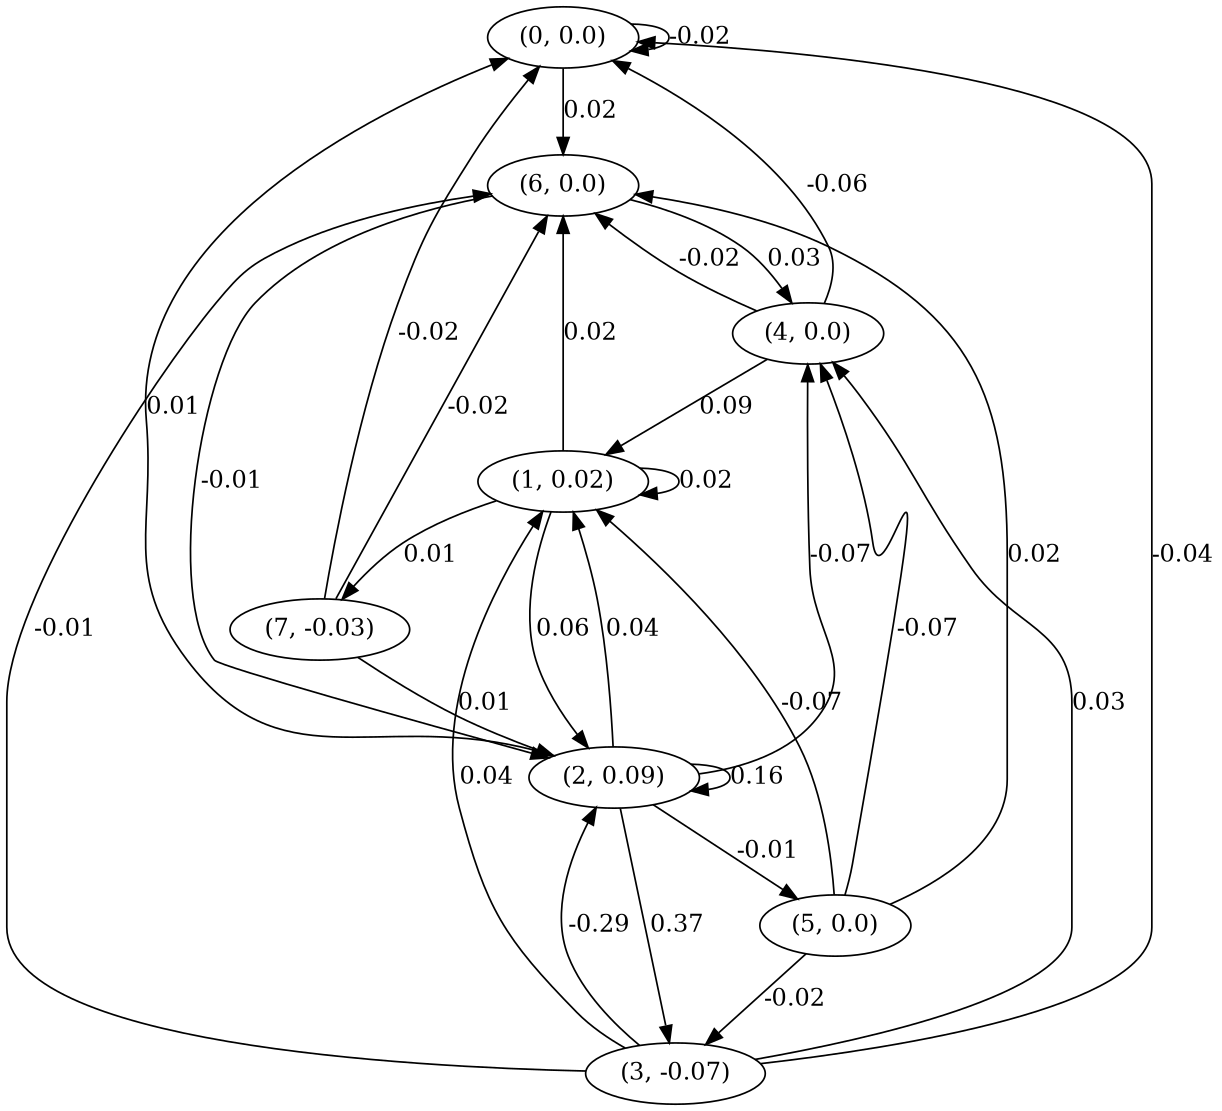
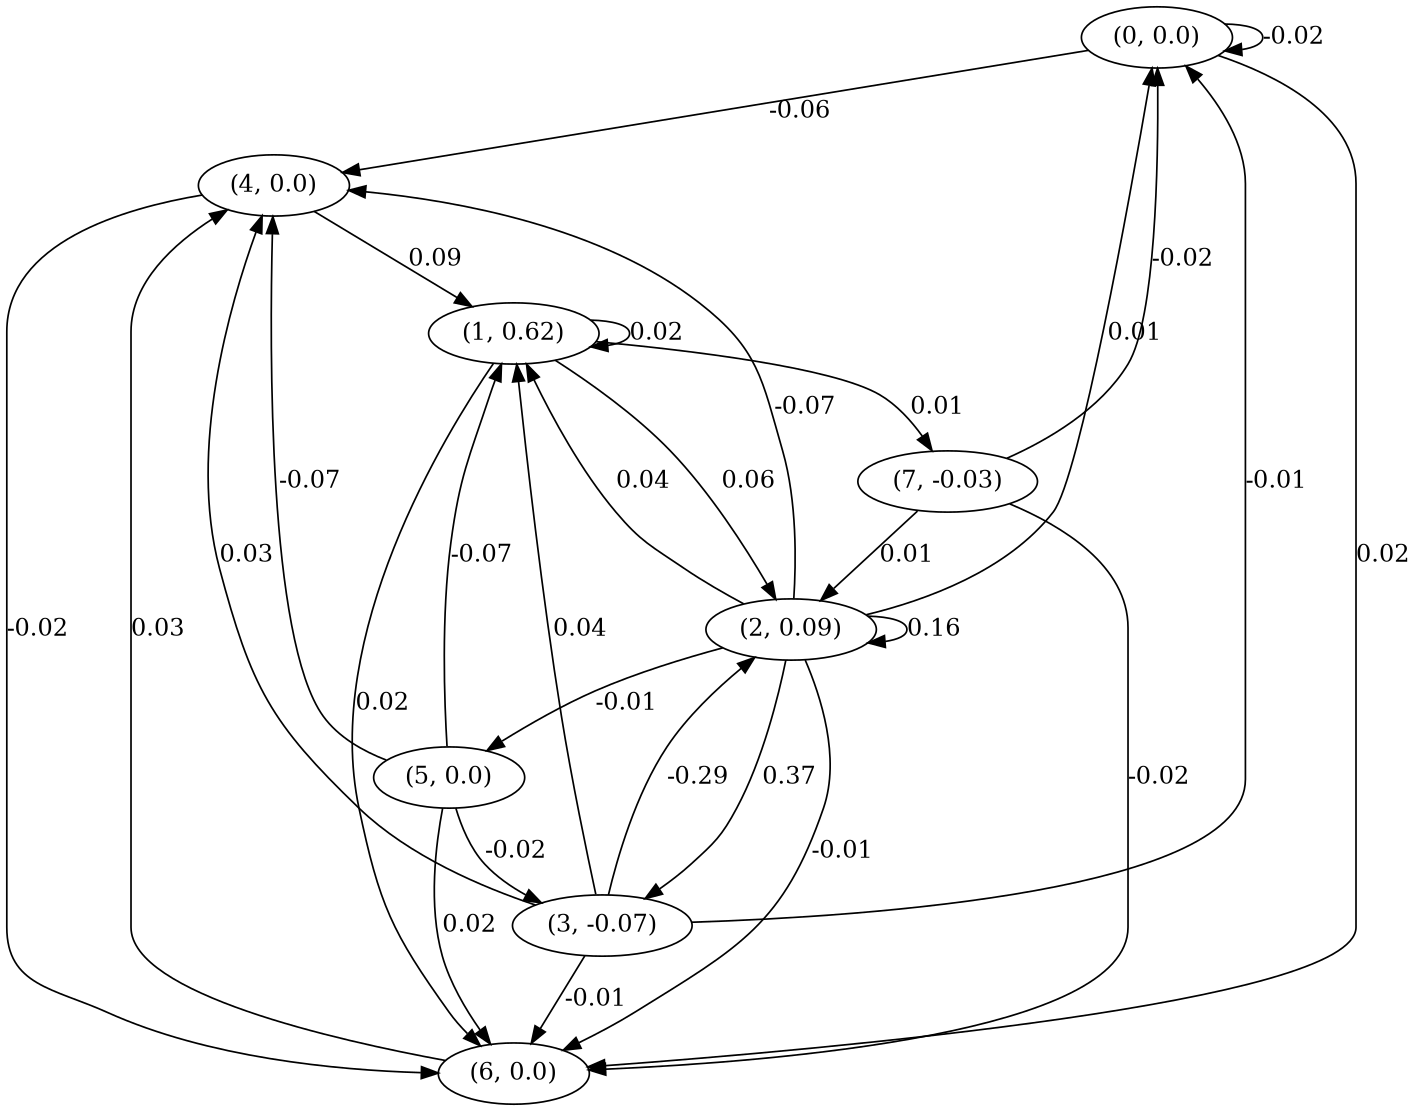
edge "(4, 0.0)" -> "(0, 0.0)": reversed
node "(1, 0.02)": label "(1, 0.02)" -> "(1, 0.62)"
edge "(6, 0.0)" -> "(2, 0.09)": reversed
edge "(3, -0.07)" -> "(0, 0.0)": label "-0.04" -> "-0.01"
